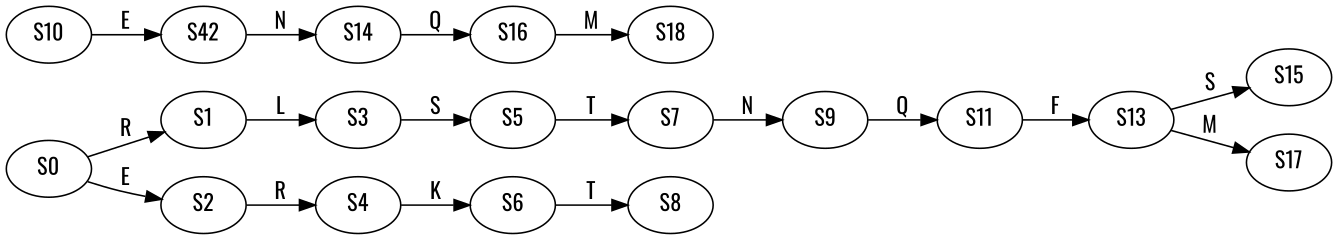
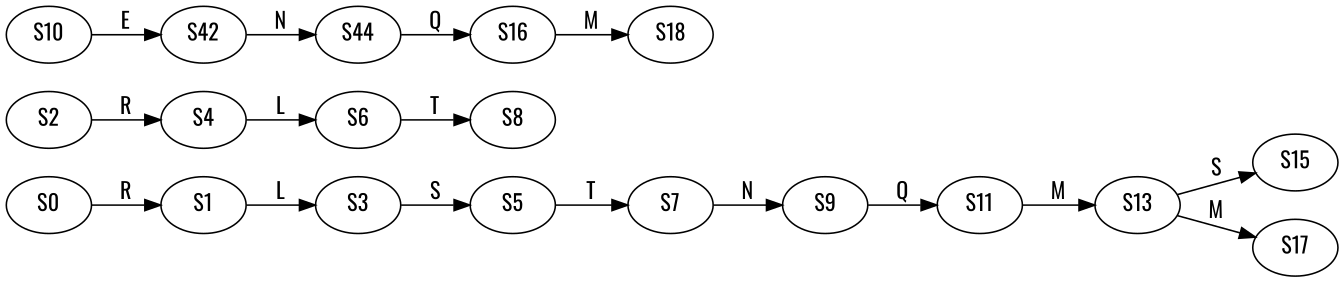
node "S14": label "S14" -> "S44"
edge "S11" -> "S13": label "F" -> "M"
edge "S0" -> "S2": removed, label "E"
edge "S4" -> "S6": label "K" -> "L"
